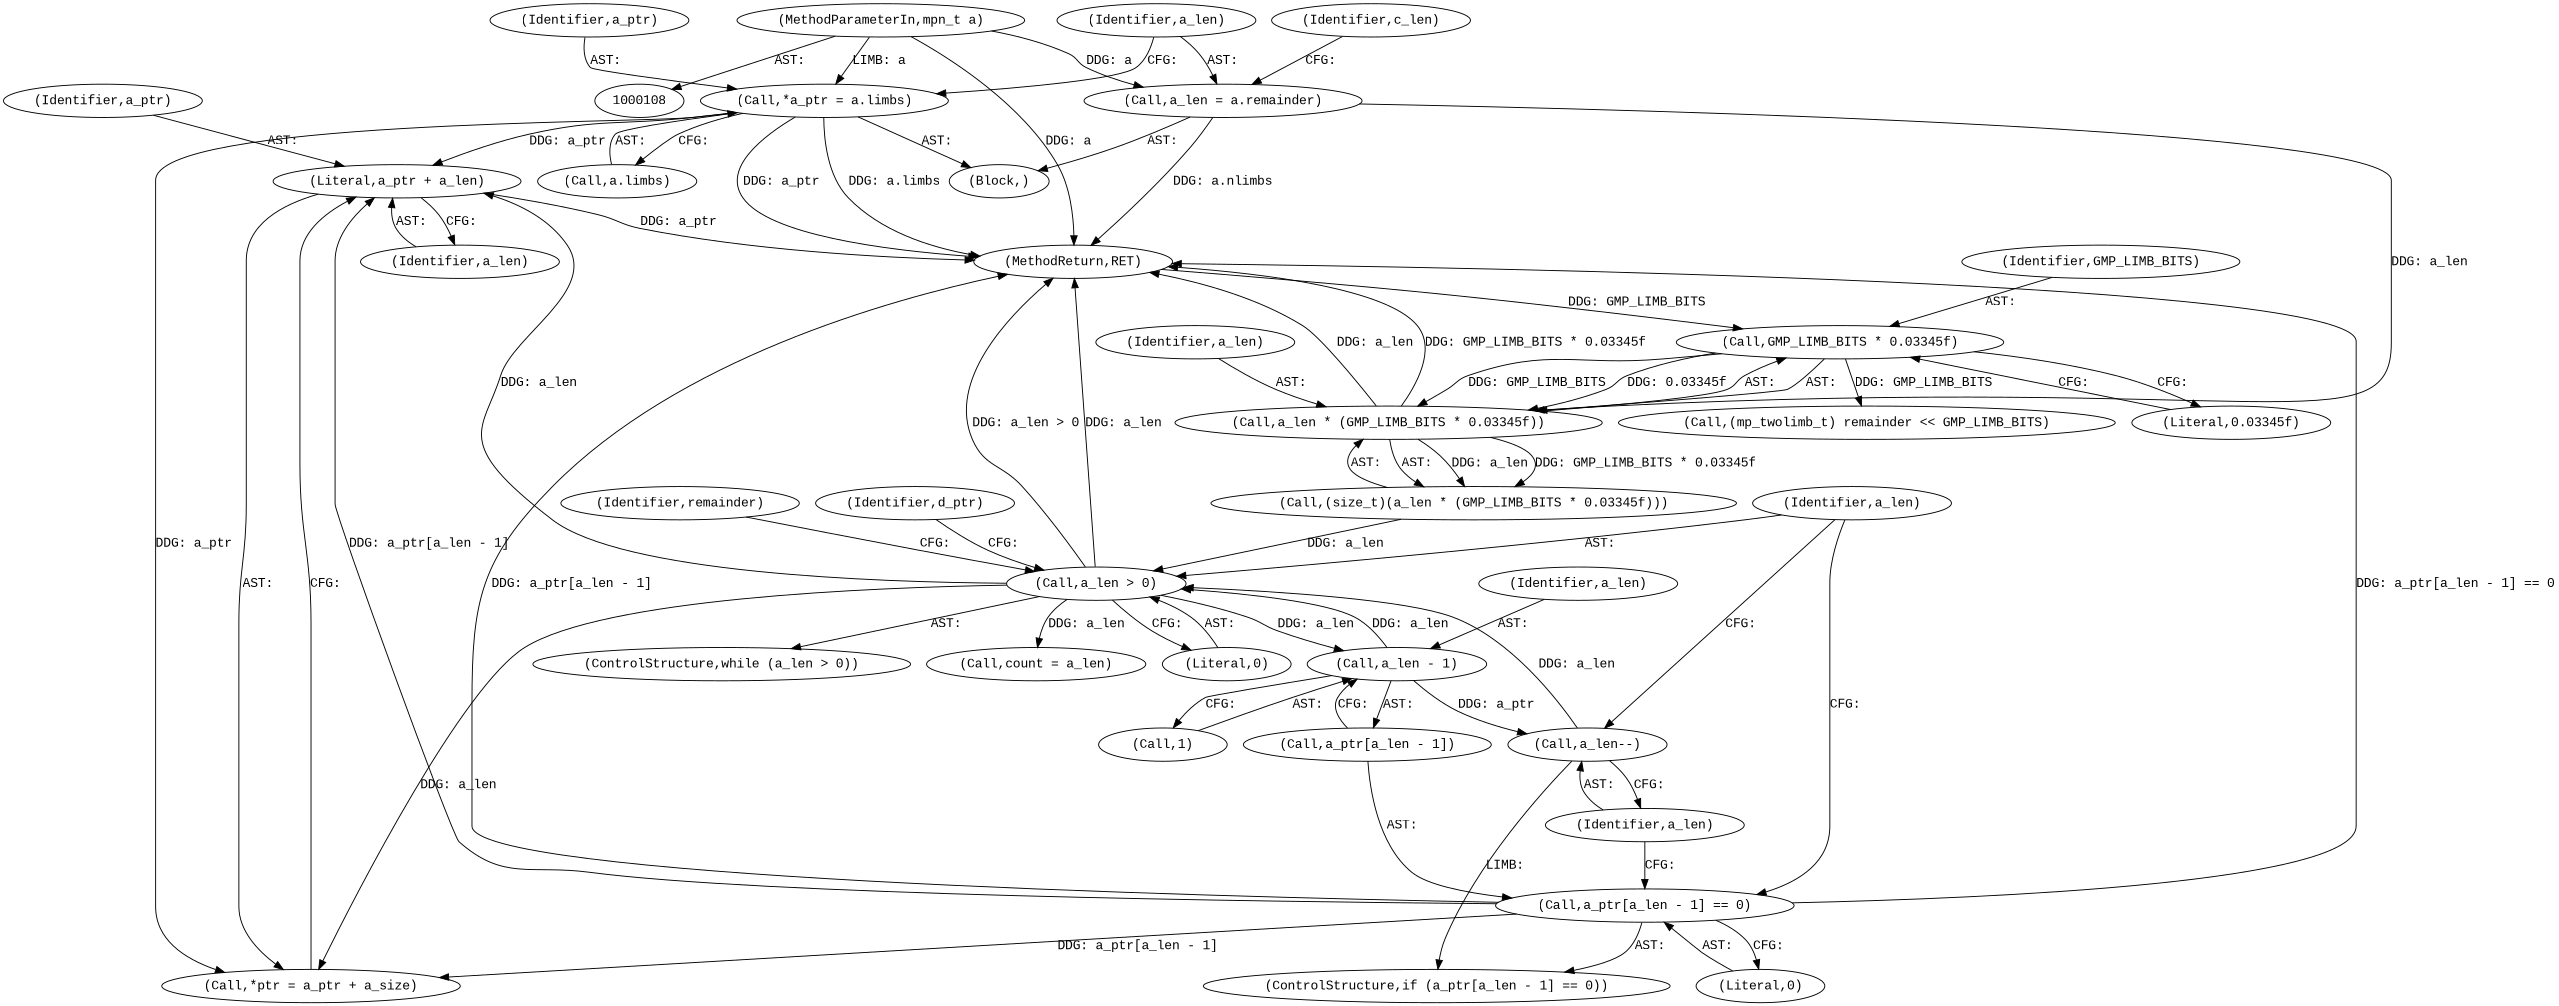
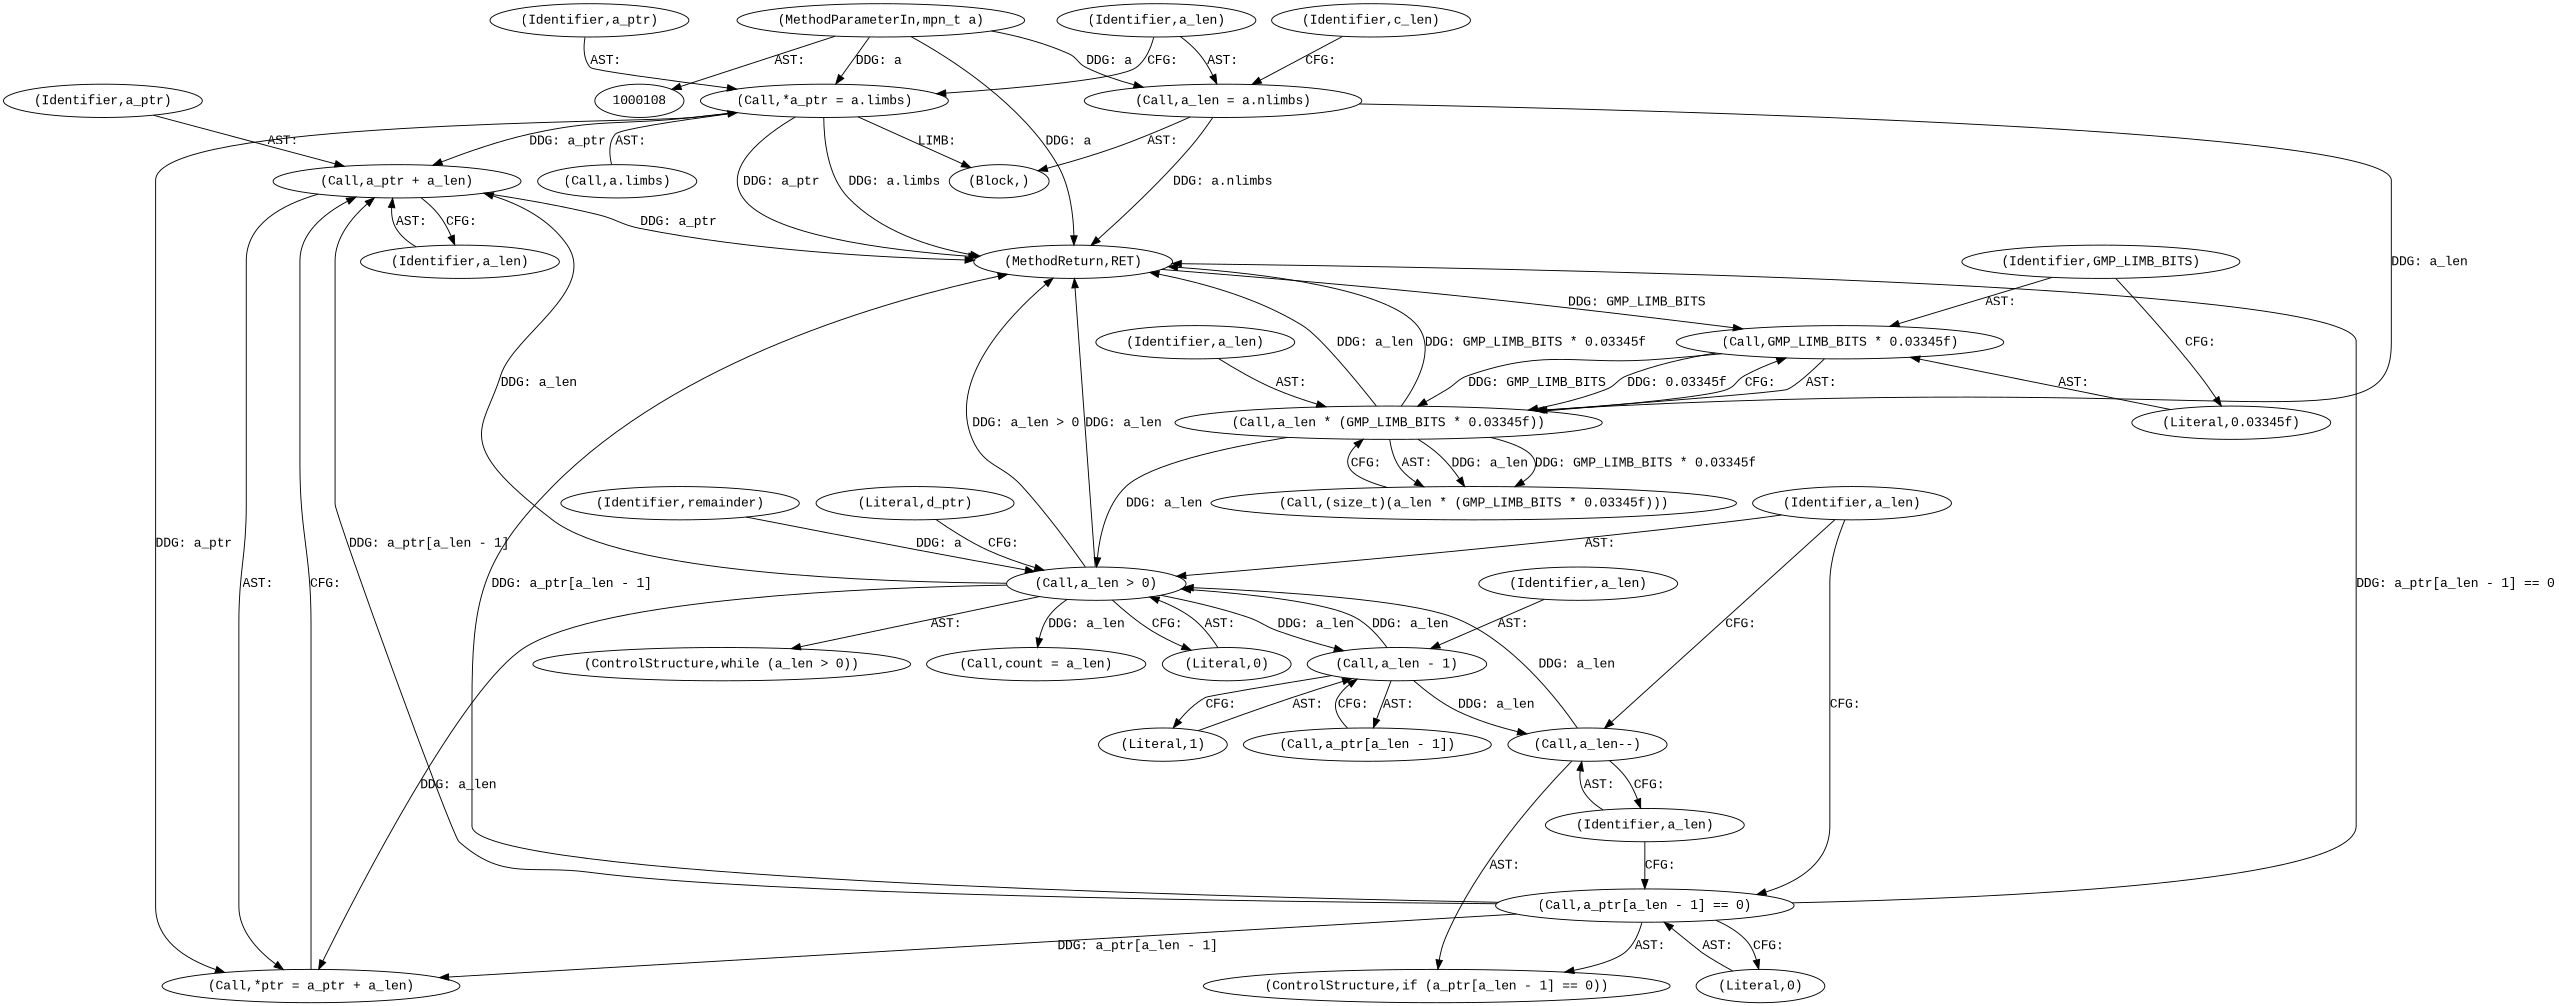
edge "(MethodParameterIn,mpn_t a)" -> "(Call,*a_ptr = a.limbs)": label "LIMB: a" -> "DDG: a"
node "(Call,a_len = a.remainder)": label "(Call,a_len = a.remainder)" -> "(Call,a_len = a.nlimbs)"
edge "(Call,*a_ptr = a.limbs)" -> "(Call,a.limbs)": removed, label "CFG:"
edge "(Call,*a_ptr = a.limbs)" -> "(Block,)": label "AST: " -> "LIMB: "
node "(Literal,a_ptr + a_len)": label "(Literal,a_ptr + a_len)" -> "(Call,a_ptr + a_len)"
edge "(Call,GMP_LIMB_BITS * 0.03345f)" -> "(Literal,0.03345f)": now "(Identifier,GMP_LIMB_BITS)" -> "(Literal,0.03345f)"
edge "(Call,a_len * (GMP_LIMB_BITS * 0.03345f))" -> "(Call,GMP_LIMB_BITS * 0.03345f)": label "AST: " -> "CFG: "
edge "(Literal,0.03345f)" -> "(Call,GMP_LIMB_BITS * 0.03345f)": label "CFG: " -> "AST: "
node "(Call,(mp_twolimb_t) remainder << GMP_LIMB_BITS)": removed
edge "(Call,(size_t)(a_len * (GMP_LIMB_BITS * 0.03345f)))" -> "(Call,a_len * (GMP_LIMB_BITS * 0.03345f))": label "AST: " -> "CFG: "
node "(Identifier,d_ptr)": label "(Identifier,d_ptr)" -> "(Literal,d_ptr)"
edge "(Identifier,remainder)" -> "(Call,a_len > 0)": label "CFG: " -> "DDG: a"
edge "(Call,(size_t)(a_len * (GMP_LIMB_BITS * 0.03345f)))" -> "(Call,a_len > 0)": now "(Call,a_len * (GMP_LIMB_BITS * 0.03345f))" -> "(Call,a_len > 0)"
edge "(Call,a_len - 1)" -> "(Call,a_len--)": label "DDG: a_ptr" -> "DDG: a_len"
node "(Call,1)": label "(Call,1)" -> "(Literal,1)"
edge "(Call,a_ptr[a_len - 1])" -> "(Call,a_ptr[a_len - 1] == 0)": removed, label "AST:"
edge "(Call,a_len--)" -> "(ControlStructure,if (a_ptr[a_len - 1] == 0))": label "LIMB: " -> "AST: "
node "(Call,*ptr = a_ptr + a_size)": label "(Call,*ptr = a_ptr + a_size)" -> "(Call,*ptr = a_ptr + a_len)"
